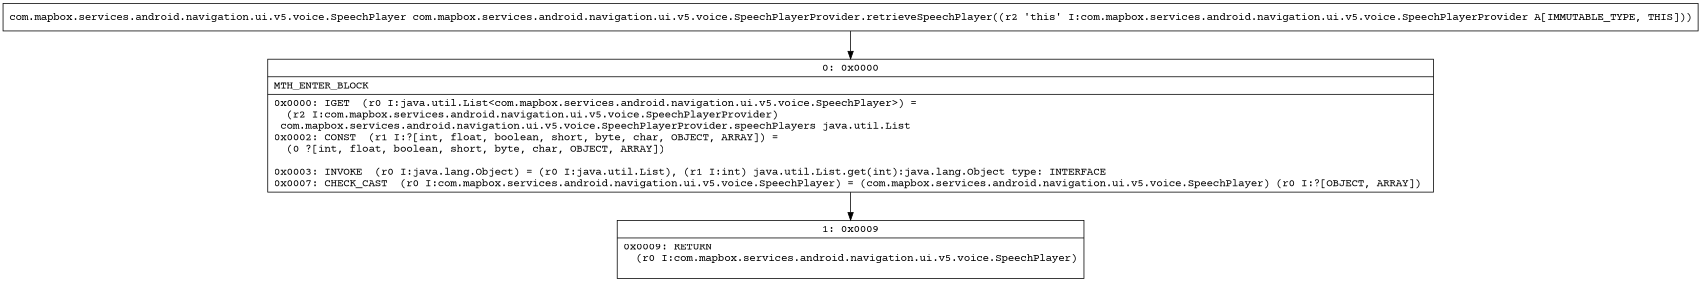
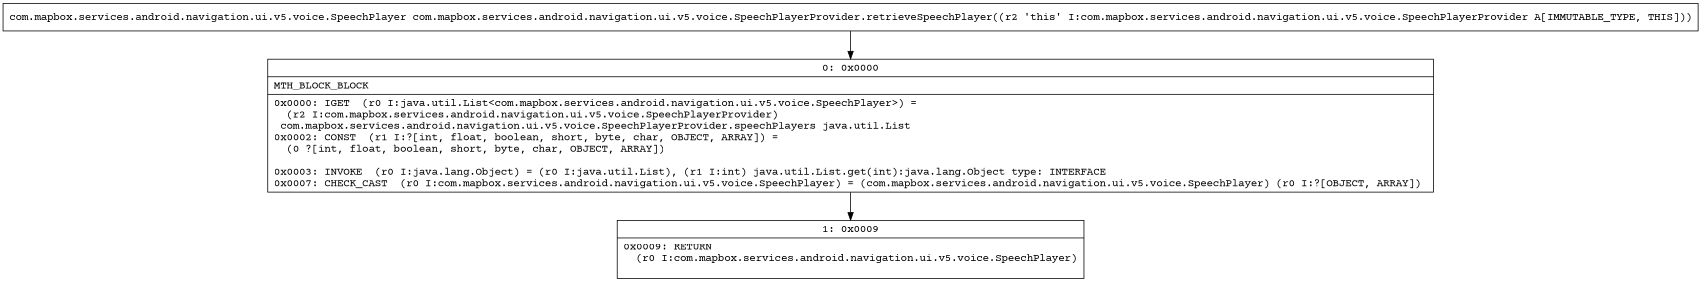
node "0: 0x0000": text "MTH_ENTER_BLOCK" -> "MTH_BLOCK_BLOCK"
